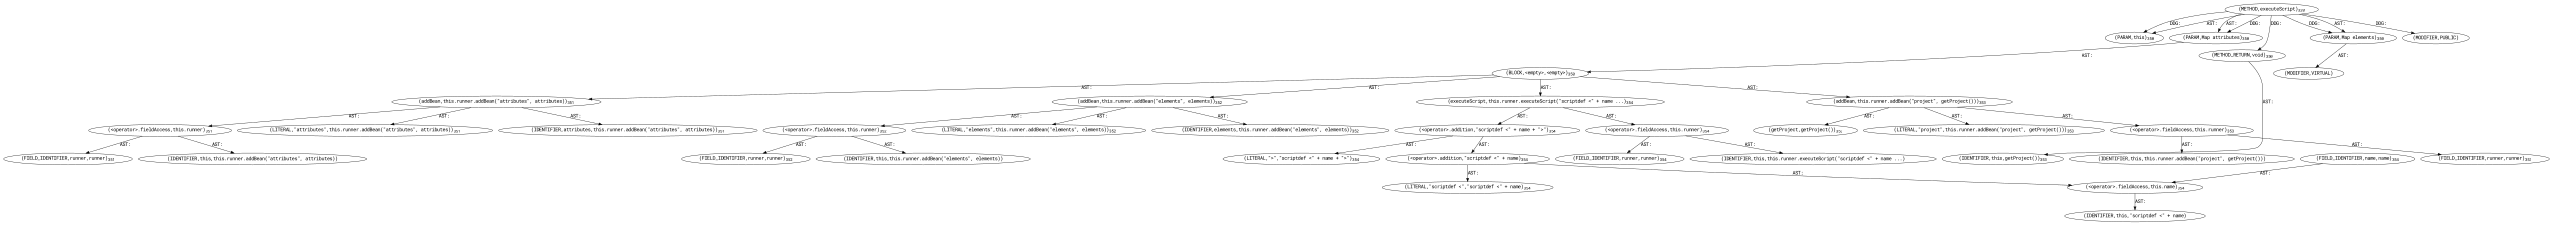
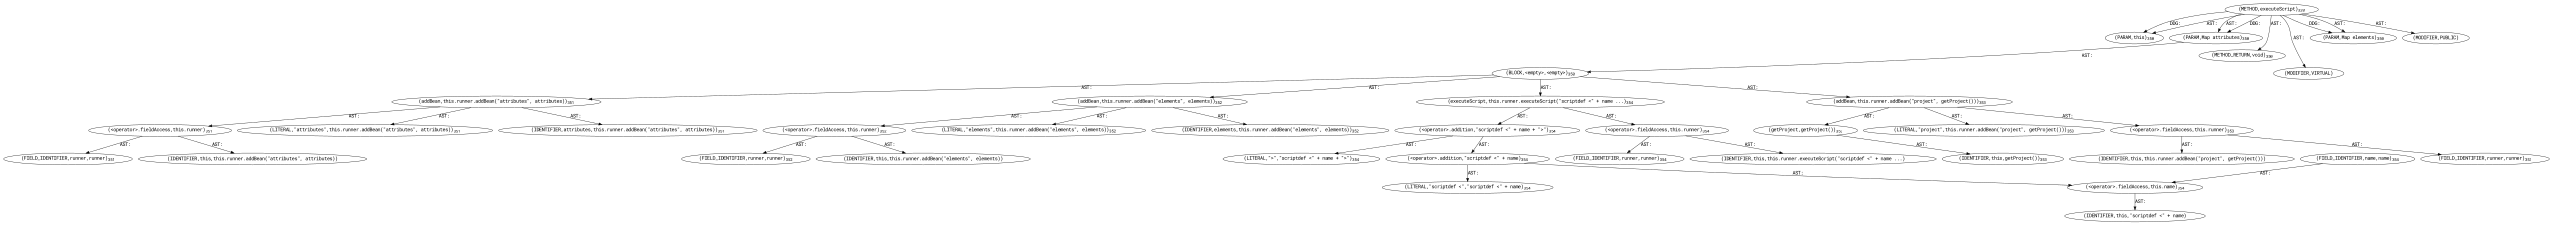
edge "(METHOD,executeScript)" -> "(METHOD_RETURN,void)": label "DDG: " -> "AST: "
edge "(METHOD,executeScript)" -> "(MODIFIER,PUBLIC)": label "DDG: " -> "AST: "
edge "(PARAM,Map elements)" -> "(MODIFIER,VIRTUAL)": now "(METHOD,executeScript)" -> "(MODIFIER,VIRTUAL)"
edge "(METHOD_RETURN,void)" -> "(IDENTIFIER,this,getProject())": now "(getProject,getProject())" -> "(IDENTIFIER,this,getProject())"
